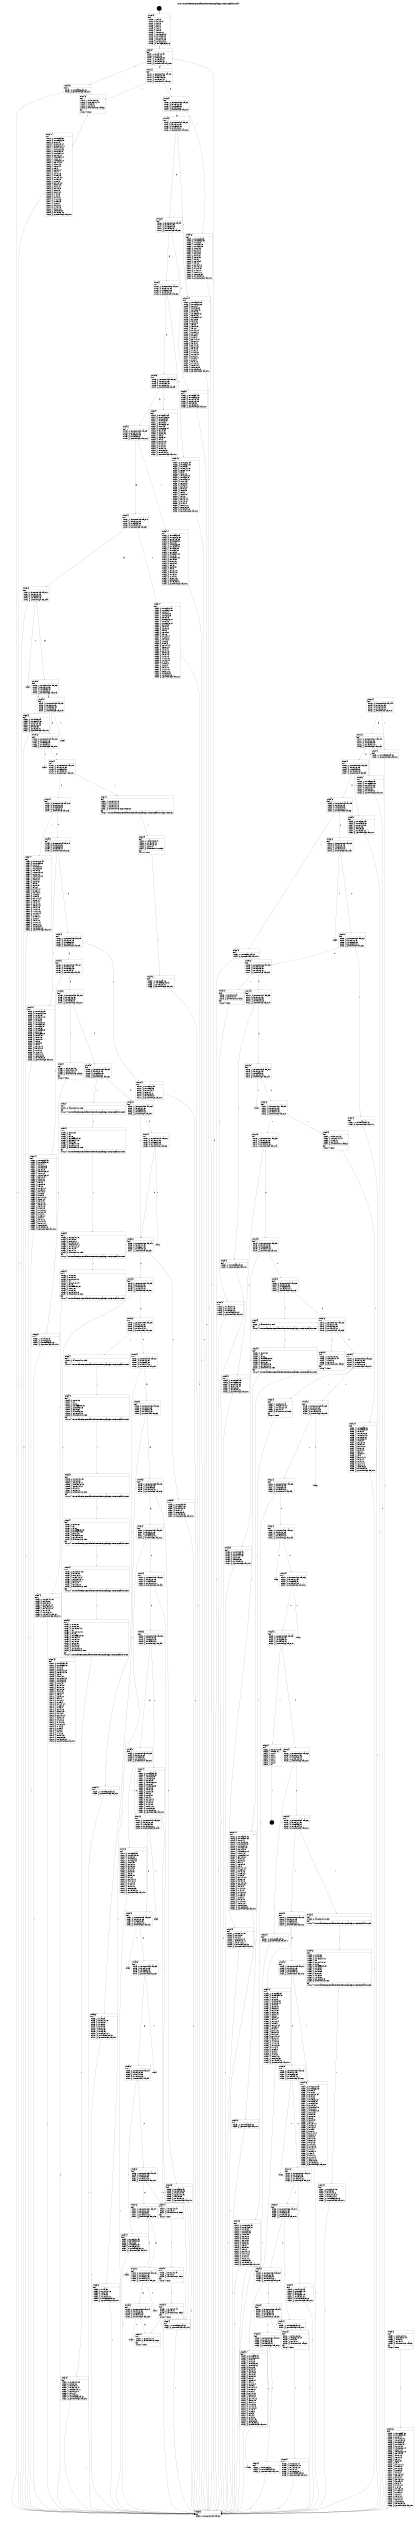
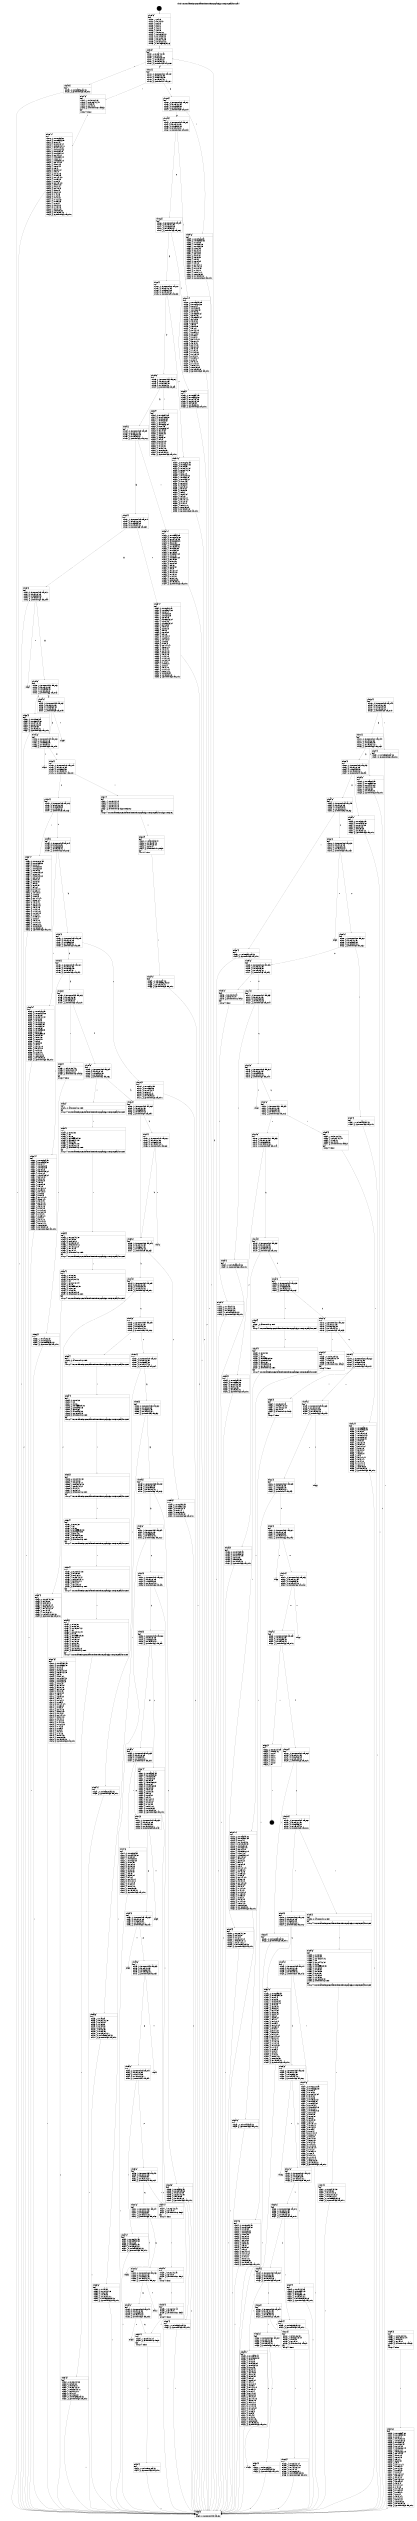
node "0x4034f0 [15]": added
